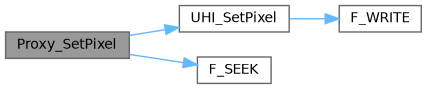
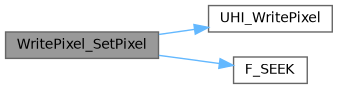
node "UHI_SetPixel": label "UHI_SetPixel" -> "UHI_WritePixel"
node "F_WRITE": removed
node "Proxy_SetPixel": label "Proxy_SetPixel" -> "WritePixel_SetPixel"
